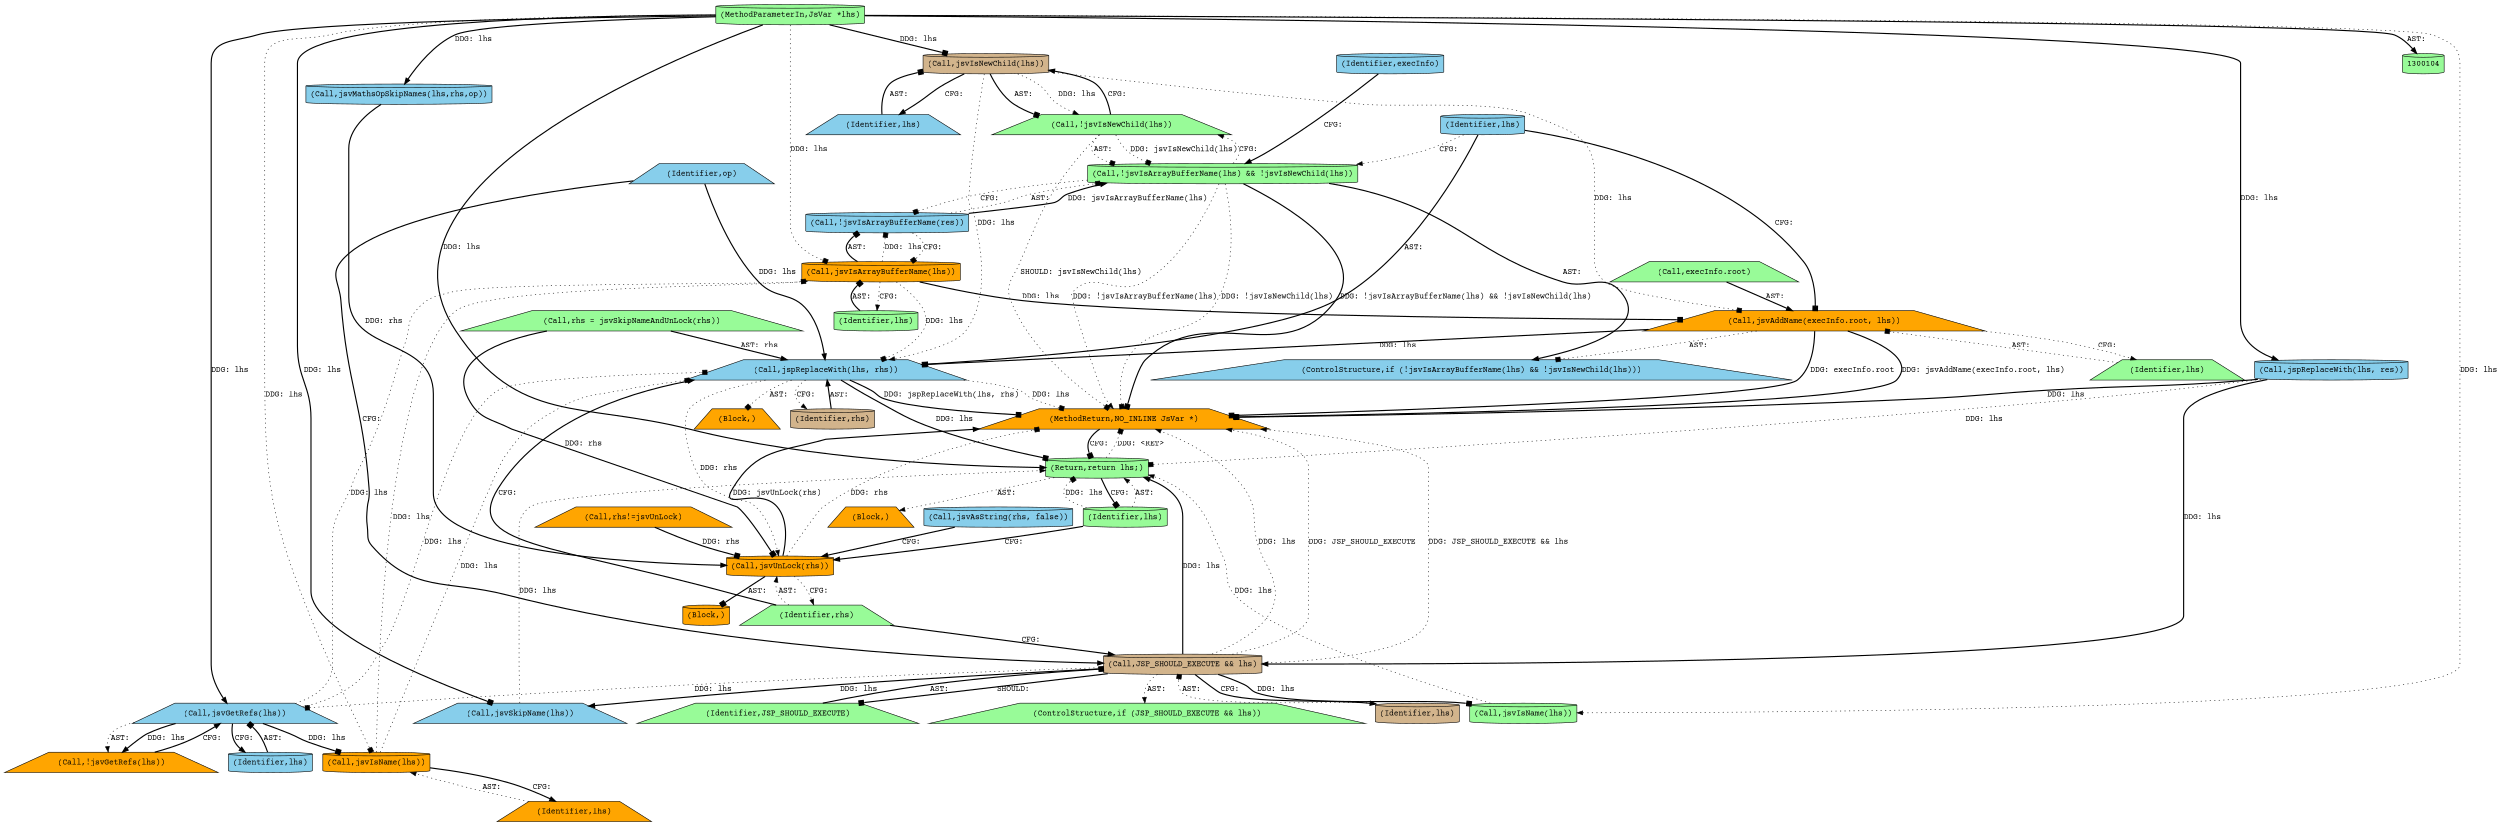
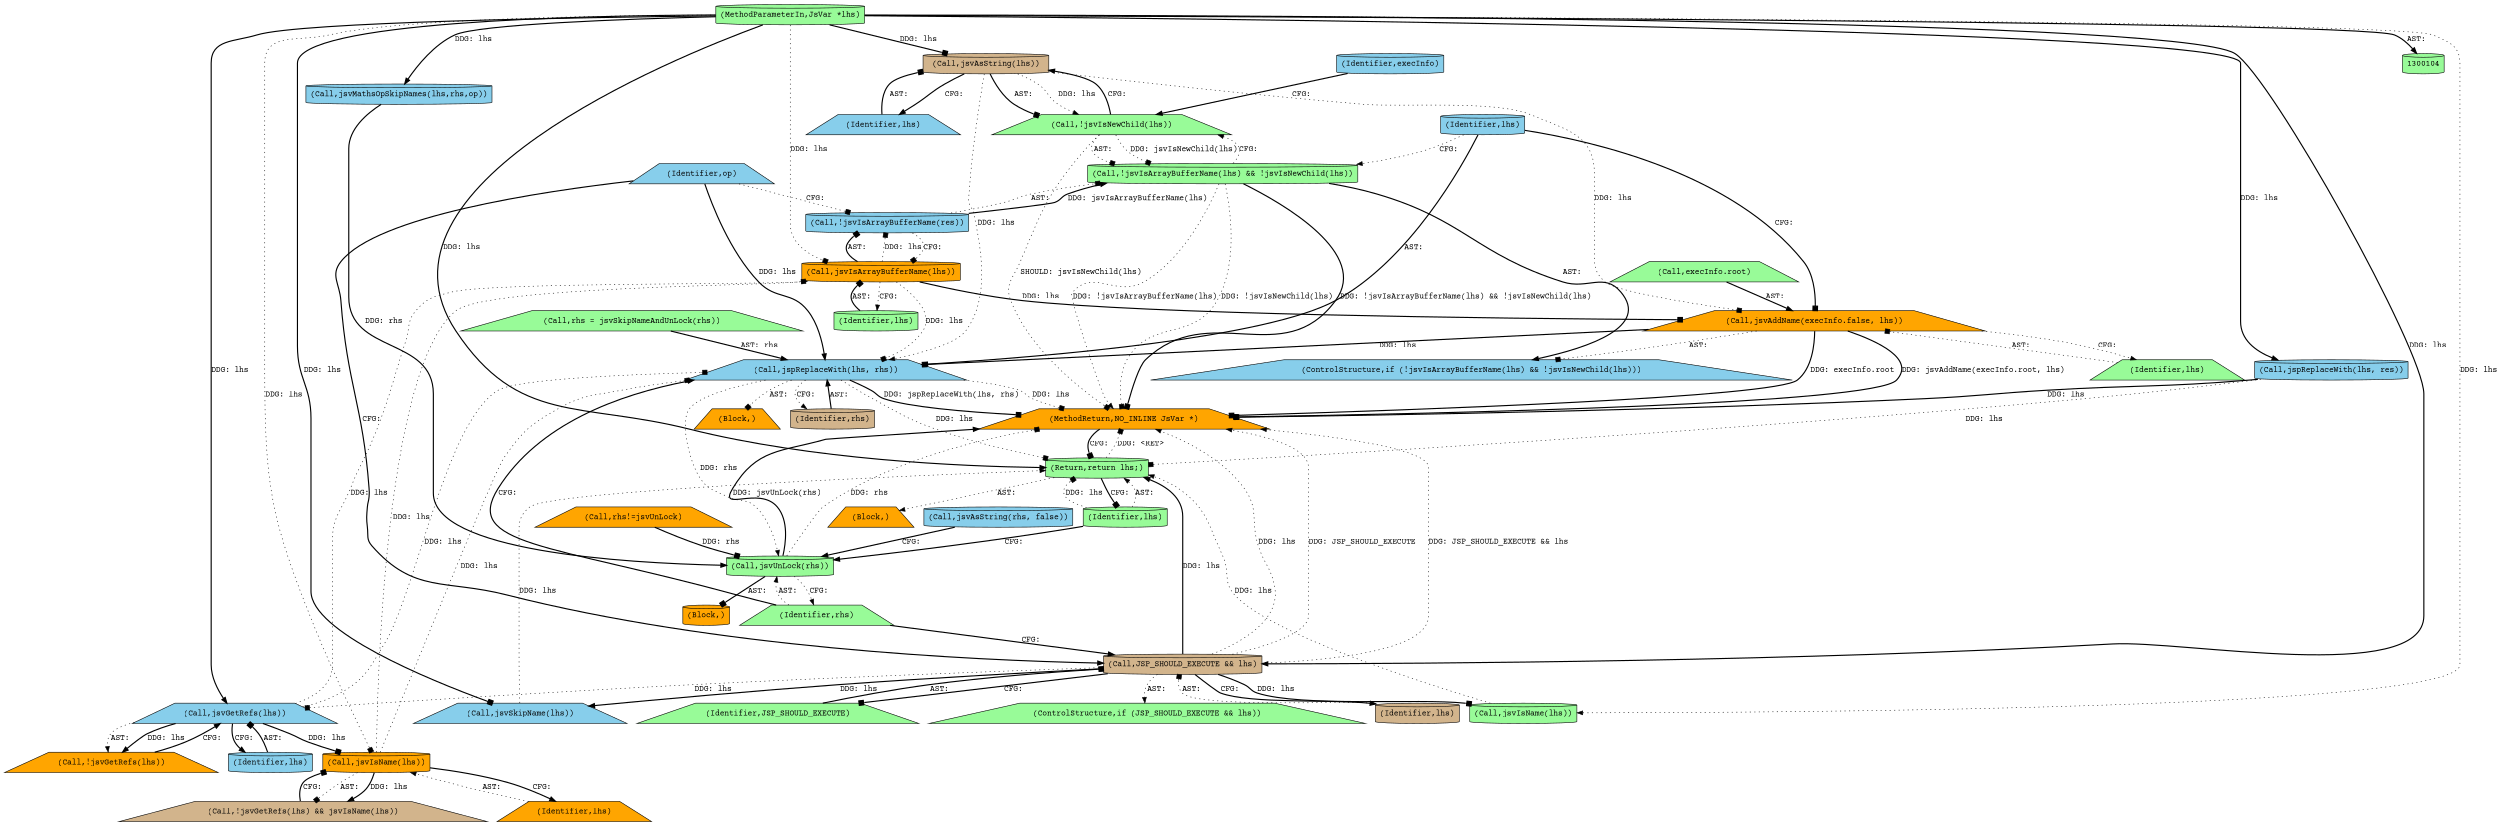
node "(Call,jsvIsNewChild(lhs))": label "(Call,jsvIsNewChild(lhs))" -> "(Call,jsvAsString(lhs))"
edge "(Identifier,execInfo)" -> "(Call,!jsvIsArrayBufferName(lhs) && !jsvIsNewChild(lhs))": now "(Identifier,execInfo)" -> "(Call,!jsvIsNewChild(lhs))"
edge "(Call,!jsvIsArrayBufferName(lhs) && !jsvIsNewChild(lhs))" -> "(Call,!jsvIsArrayBufferName(res))": now "(Identifier,op)" -> "(Call,!jsvIsArrayBufferName(res))"
node "(Call,jsvAddName(execInfo.root, lhs))": label "(Call,jsvAddName(execInfo.root, lhs))" -> "(Call,jsvAddName(execInfo.false, lhs))"
edge "(Call,jspReplaceWith(lhs, rhs))" -> "(Return,return lhs;)": style bold -> dotted
edge "(Call,rhs = jsvSkipNameAndUnLock(rhs))" -> "(Call,jsvUnLock(rhs))": removed, label "DDG: rhs"
node "(Call,jsvUnLock(rhs))": fillcolor orange -> palegreen
edge "(Call,jspReplaceWith(lhs, res))" -> "(Call,JSP_SHOULD_EXECUTE && lhs)": now "(MethodParameterIn,JsVar *lhs)" -> "(Call,JSP_SHOULD_EXECUTE && lhs)"
edge "(Call,JSP_SHOULD_EXECUTE && lhs)" -> "(Identifier,JSP_SHOULD_EXECUTE)": label "SHOULD: " -> "CFG: "
node "(Call,!jsvGetRefs(lhs) && jsvIsName(lhs))": added
